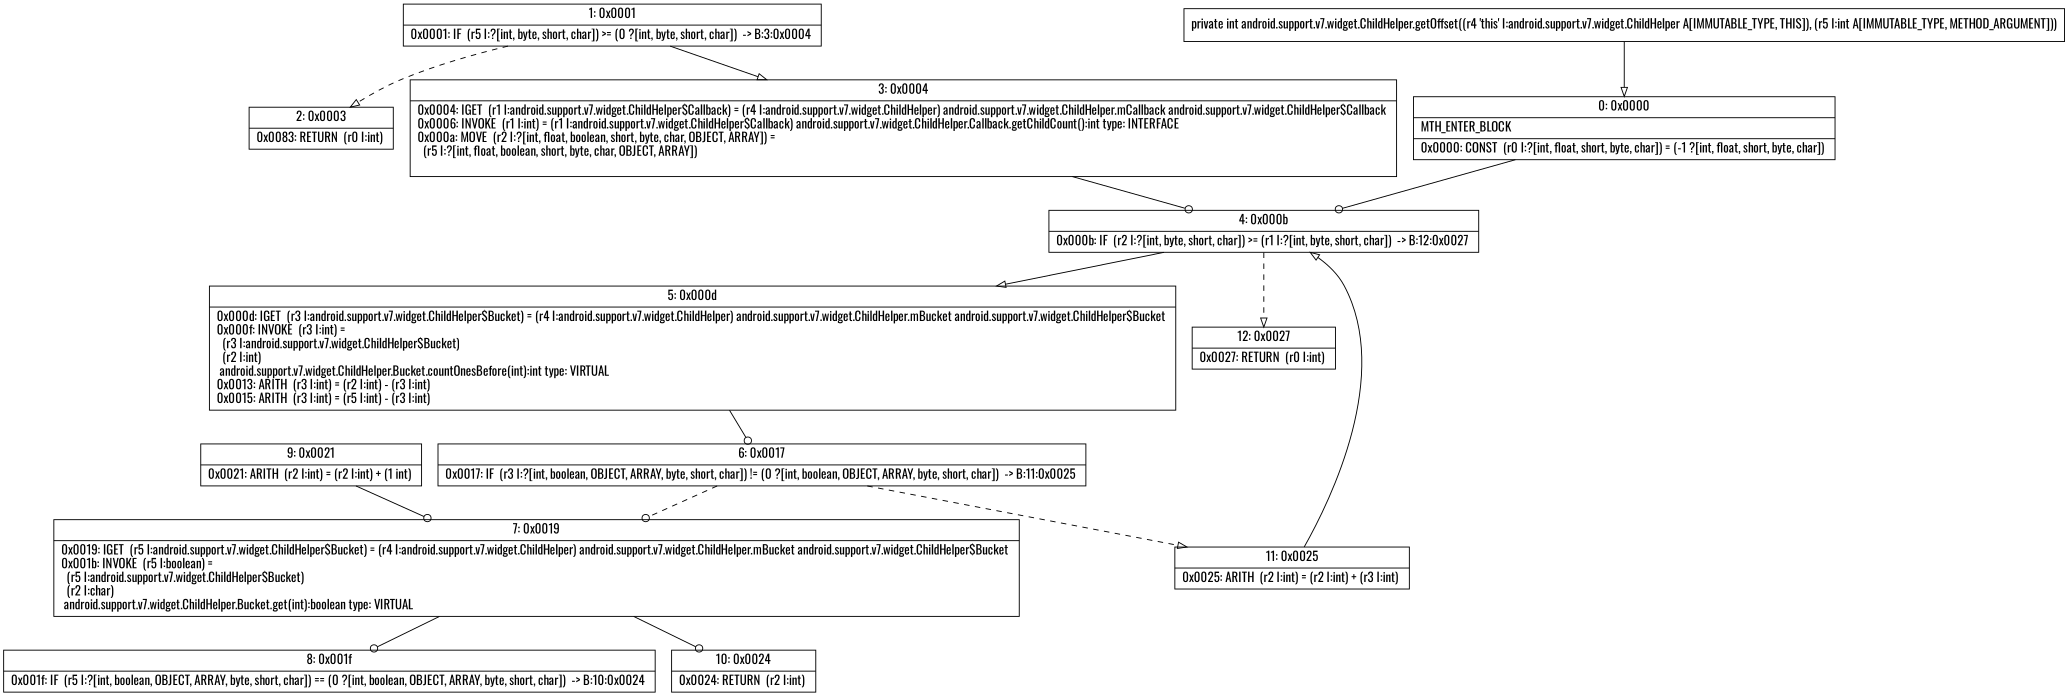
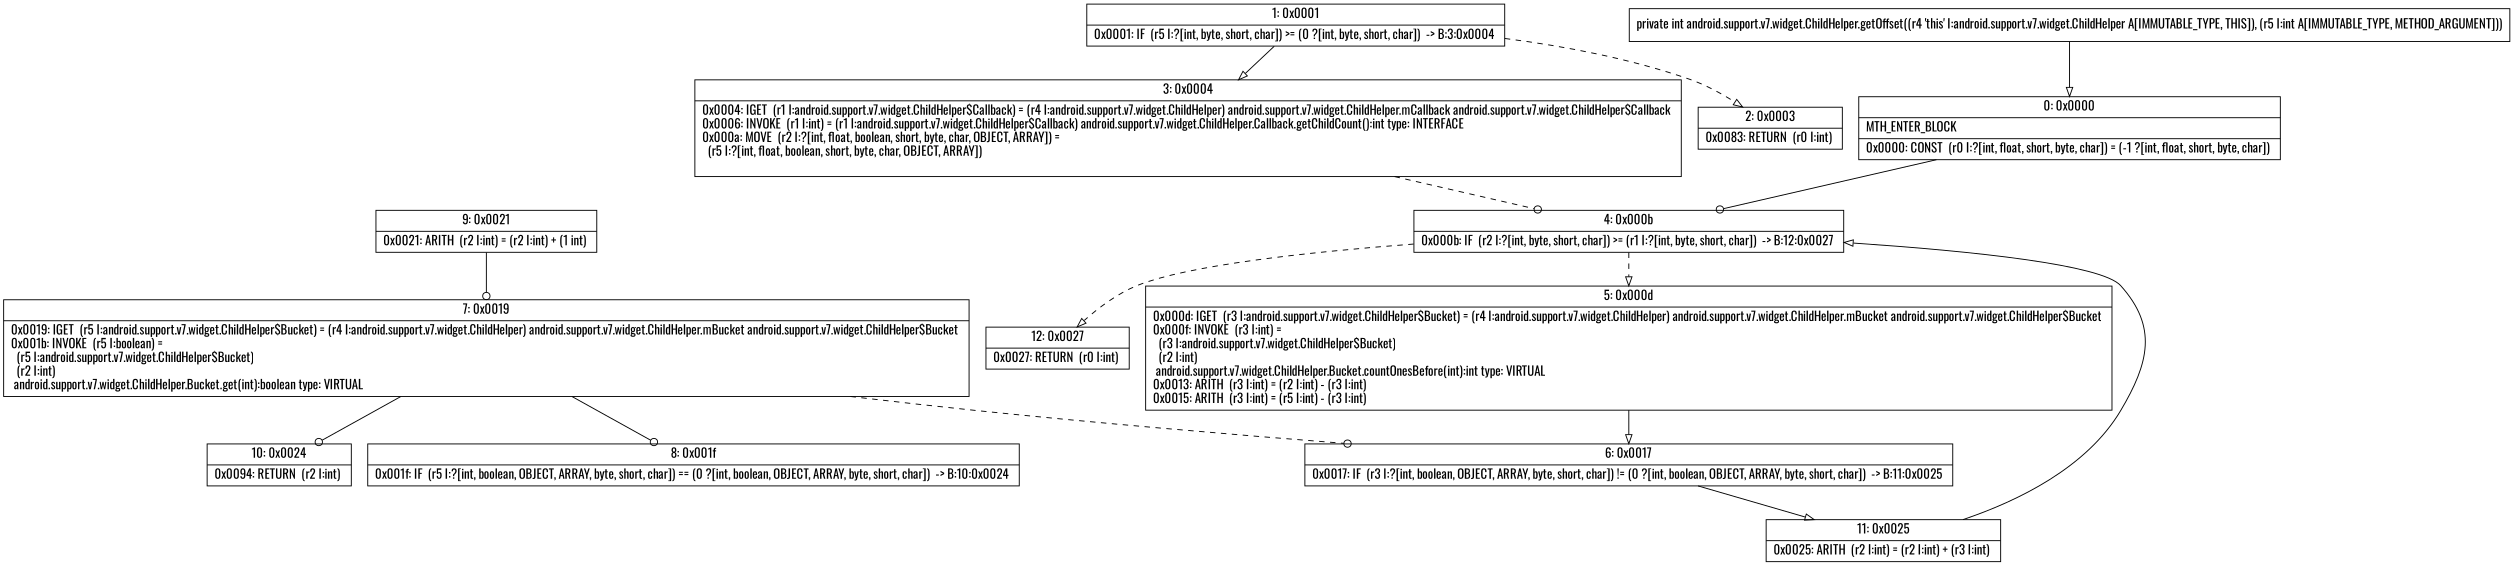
edge "3: 0x0004" -> "4: 0x000b": style solid -> dashed
edge "4: 0x000b" -> "5: 0x000d": style solid -> dashed
edge "5: 0x000d" -> "6: 0x0017": arrowhead odot -> onormal
edge "6: 0x0017" -> "7: 0x0019": reversed
edge "6: 0x0017" -> "11: 0x0025": style dashed -> solid
node "7: 0x0019": text "(r2 I:char)" -> "(r2 I:int)"
node "10: 0x0024": text "0x0024: RETURN  (r2 I:int)" -> "0x0094: RETURN  (r2 I:int)"
